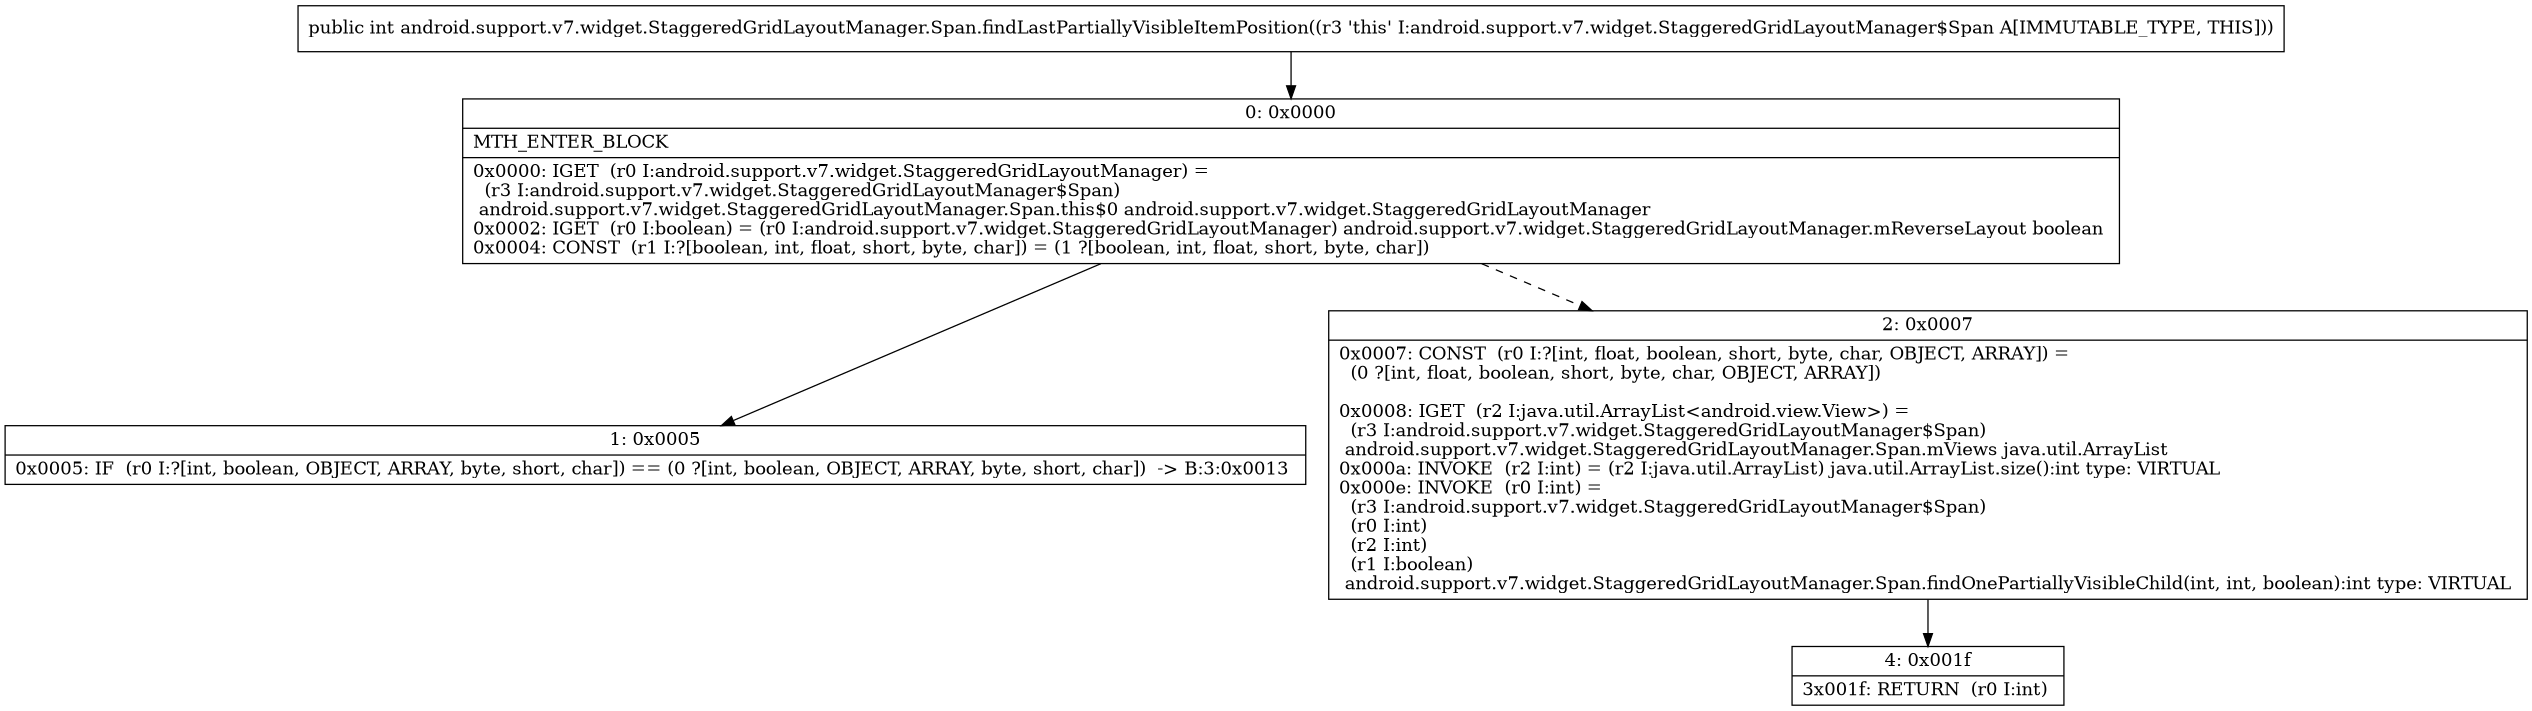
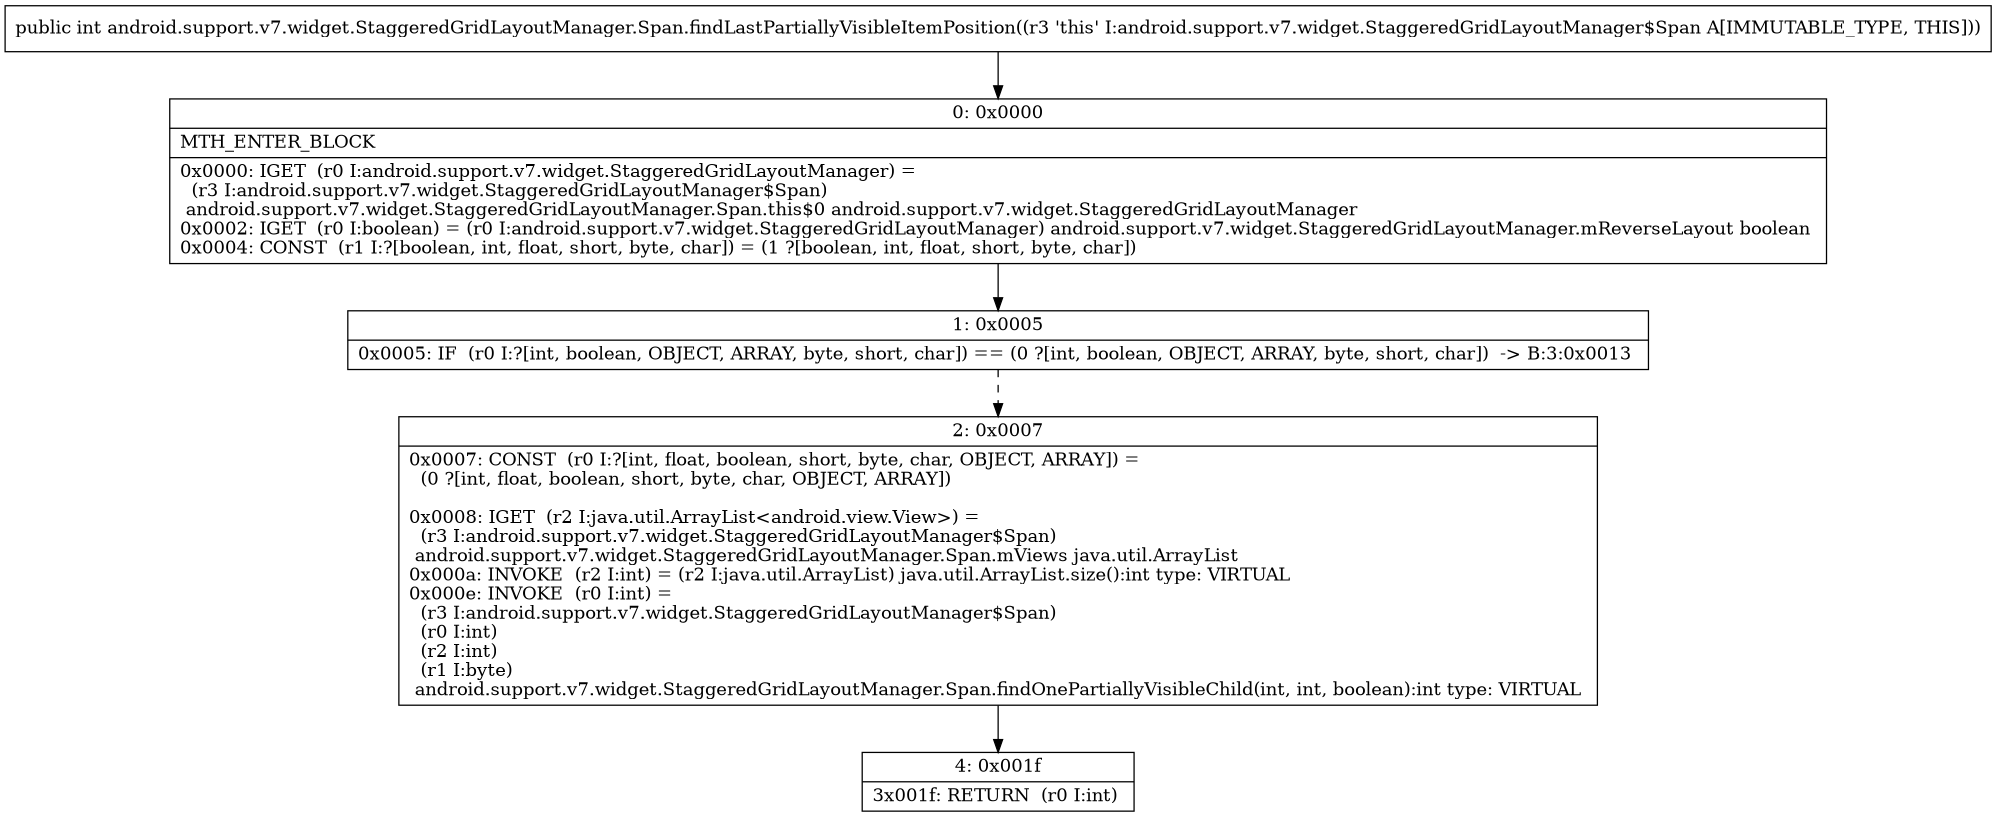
edge "0: 0x0000" -> "2: 0x0007": now "1: 0x0005" -> "2: 0x0007"
node "2: 0x0007": text "(r1 I:boolean)" -> "(r1 I:byte)"
